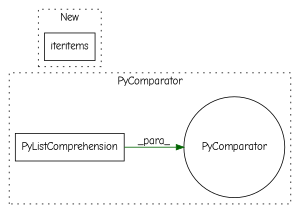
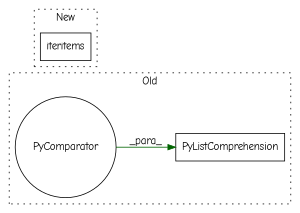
cluster "PyComparator": label "PyComparator" -> "Old"
edge "PyListComprehension" -> "PyComparator": reversed
